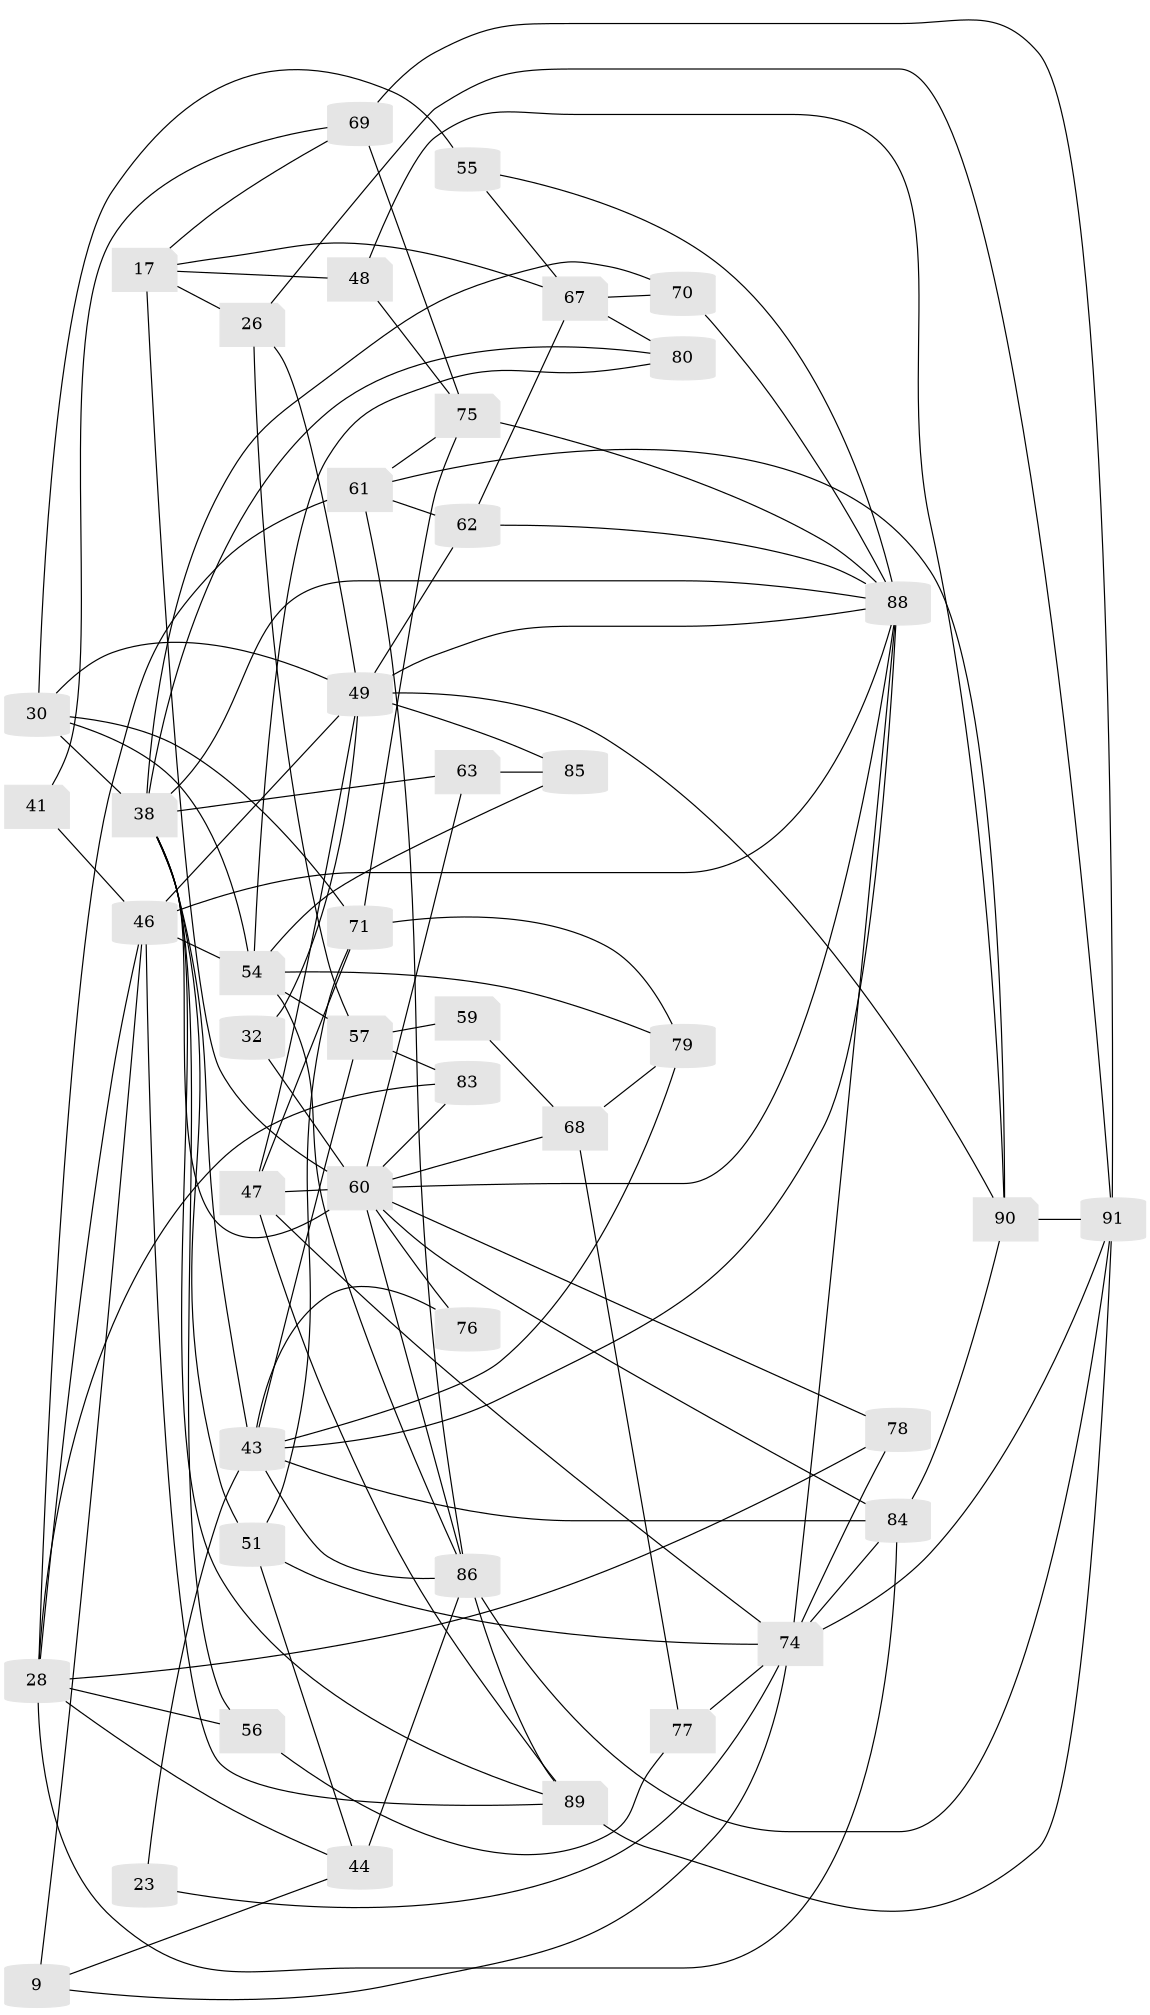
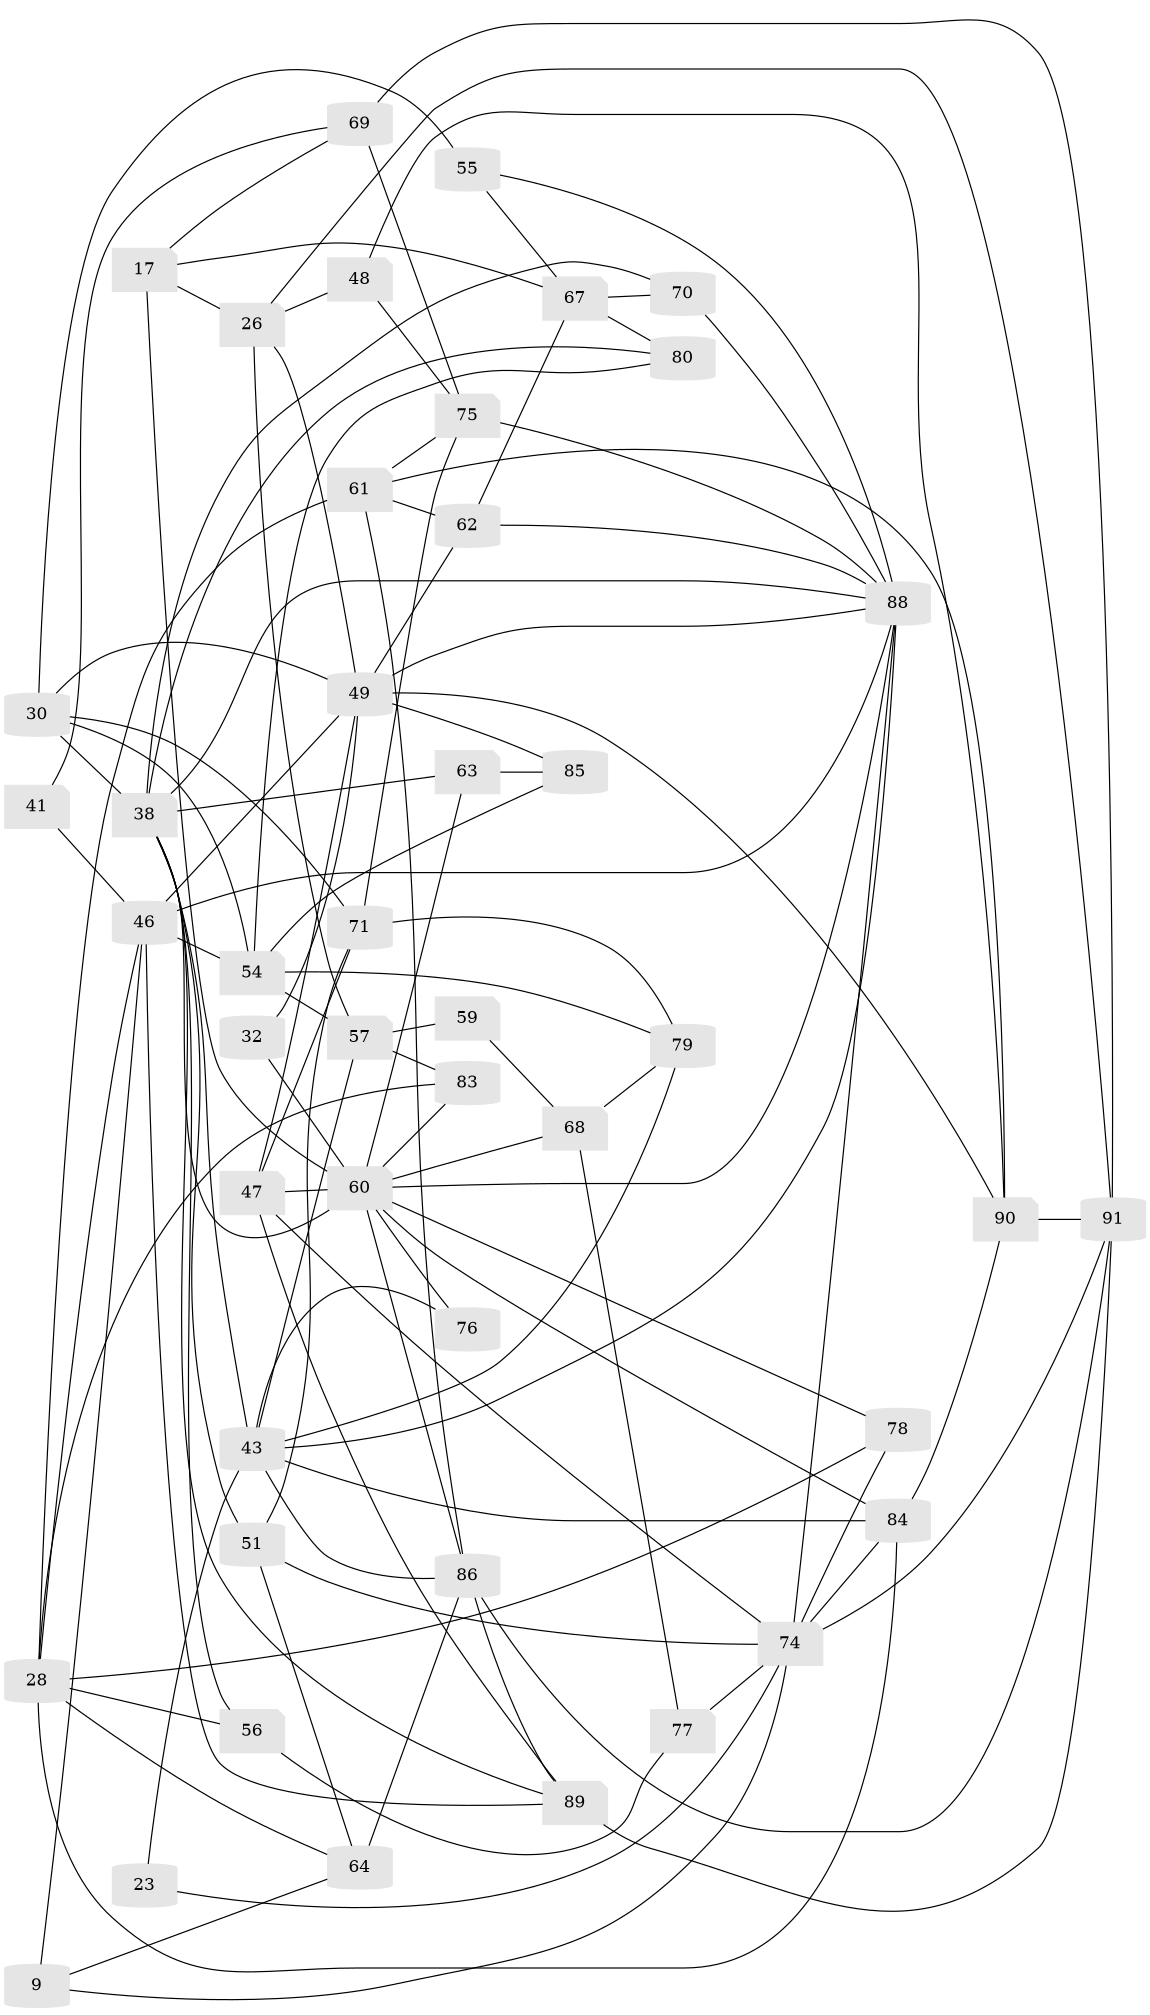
edge "17" -- "48": now "26" -- "48"
edge "54" -- "86": removed
node "44": label "44" -> "64"
